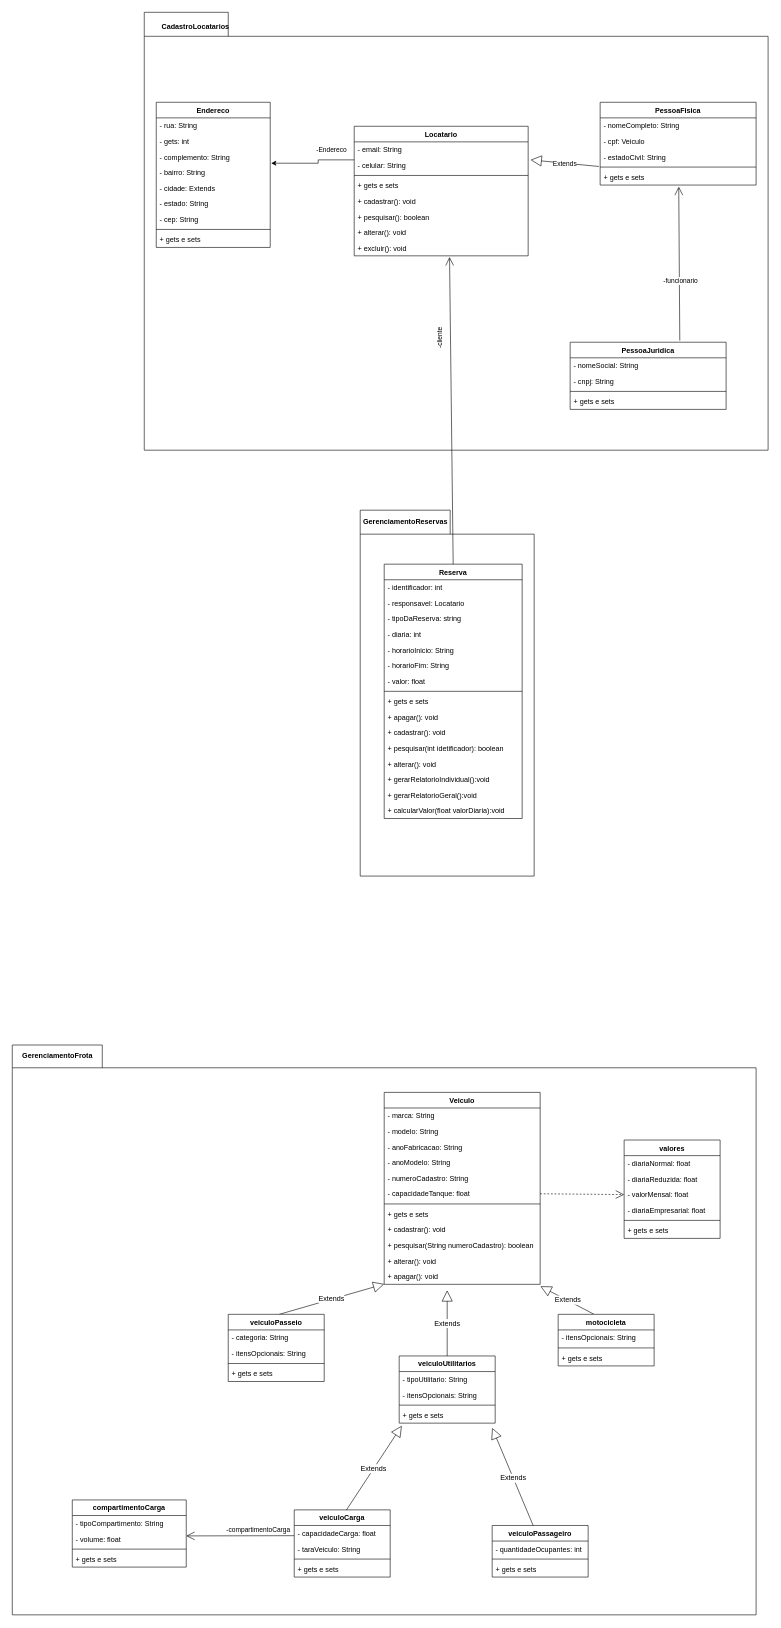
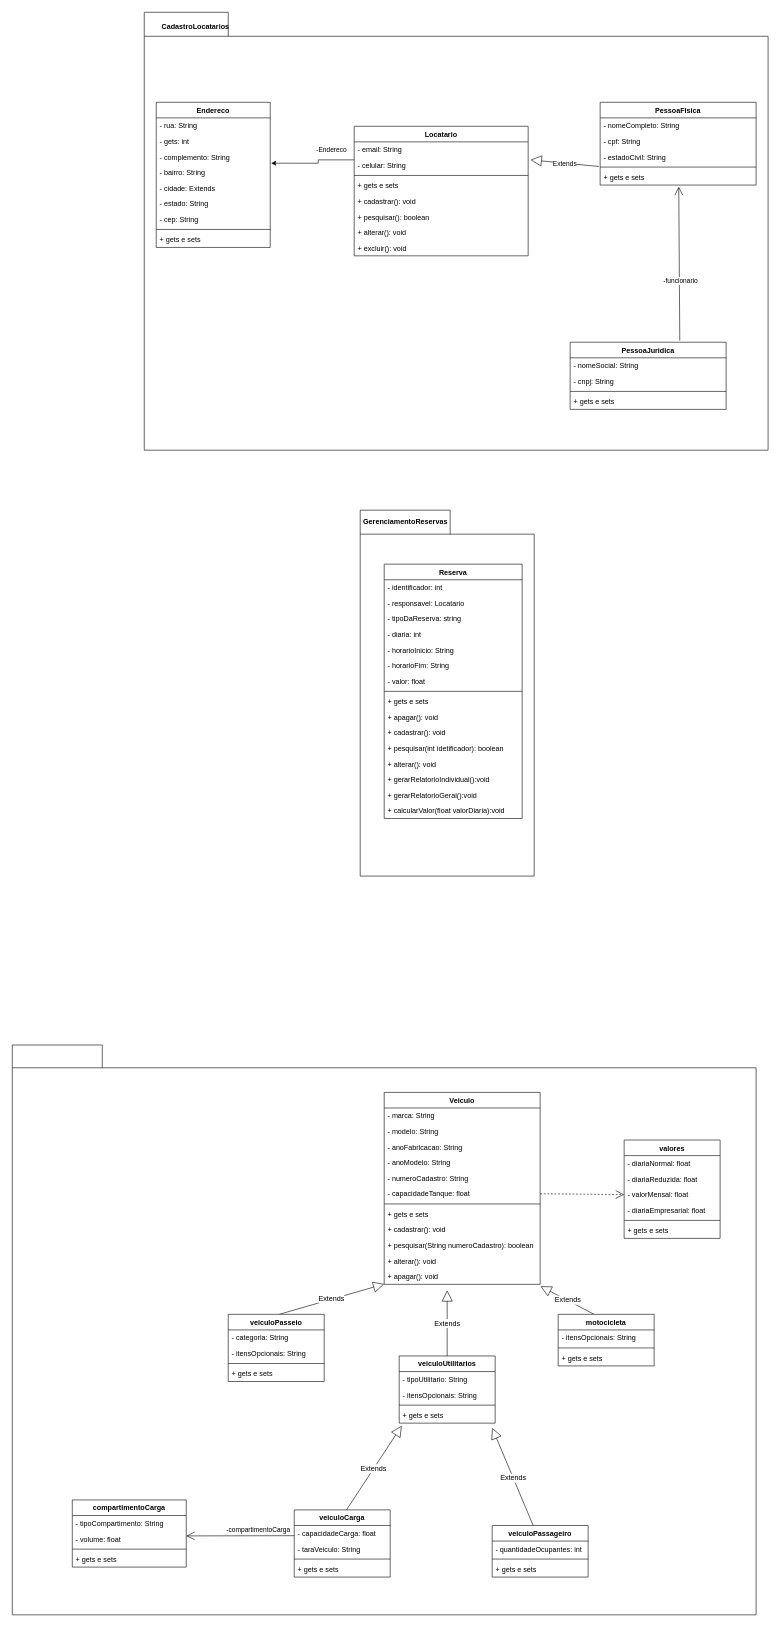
node "- cpf: Veiculo": label "- cpf: Veiculo" -> "- cpf: String"
edge "Reserva" -> "+ excluir(): void": removed, label "-cliente"
node "GerenciamentoFrota": removed
